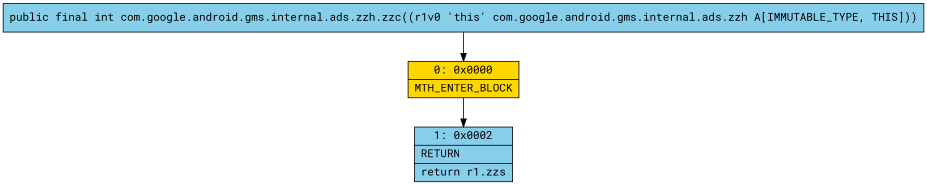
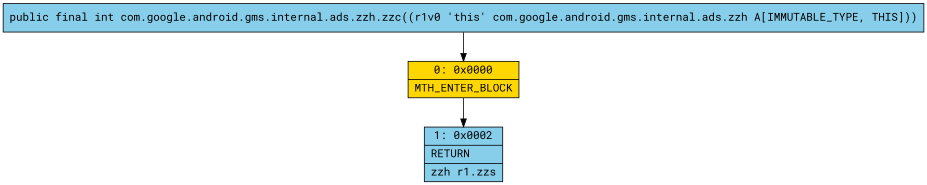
node "1: 0x0002": text "return r1.zzs" -> "zzh r1.zzs"
